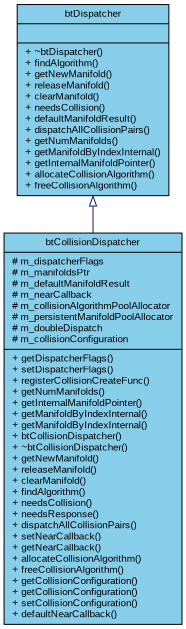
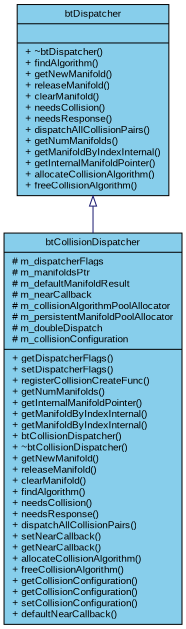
node "btDispatcher": text "+ defaultManifoldResult()" -> "+ needsResponse()"
